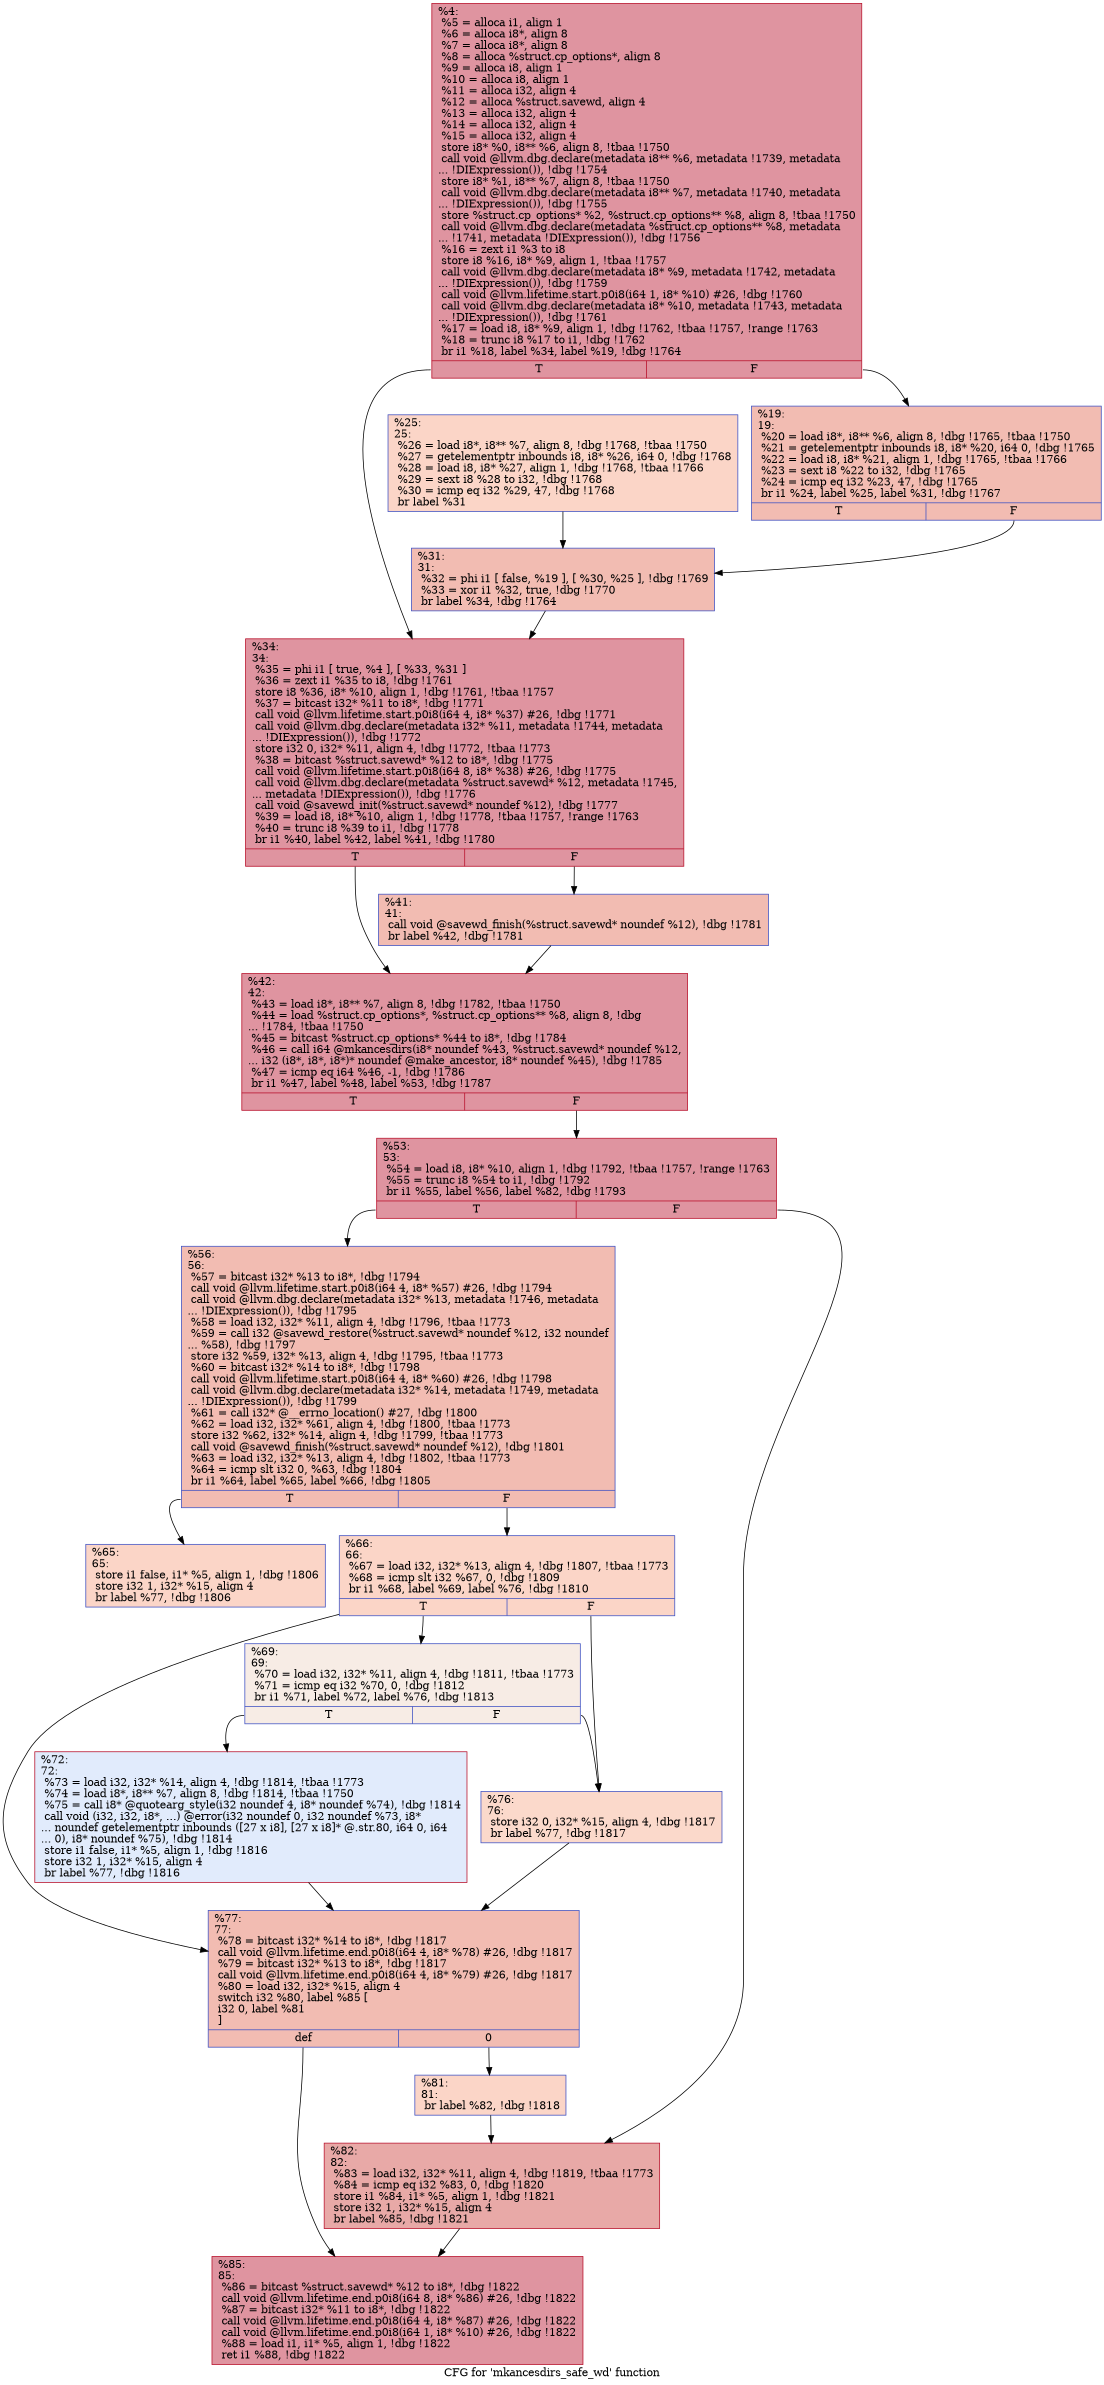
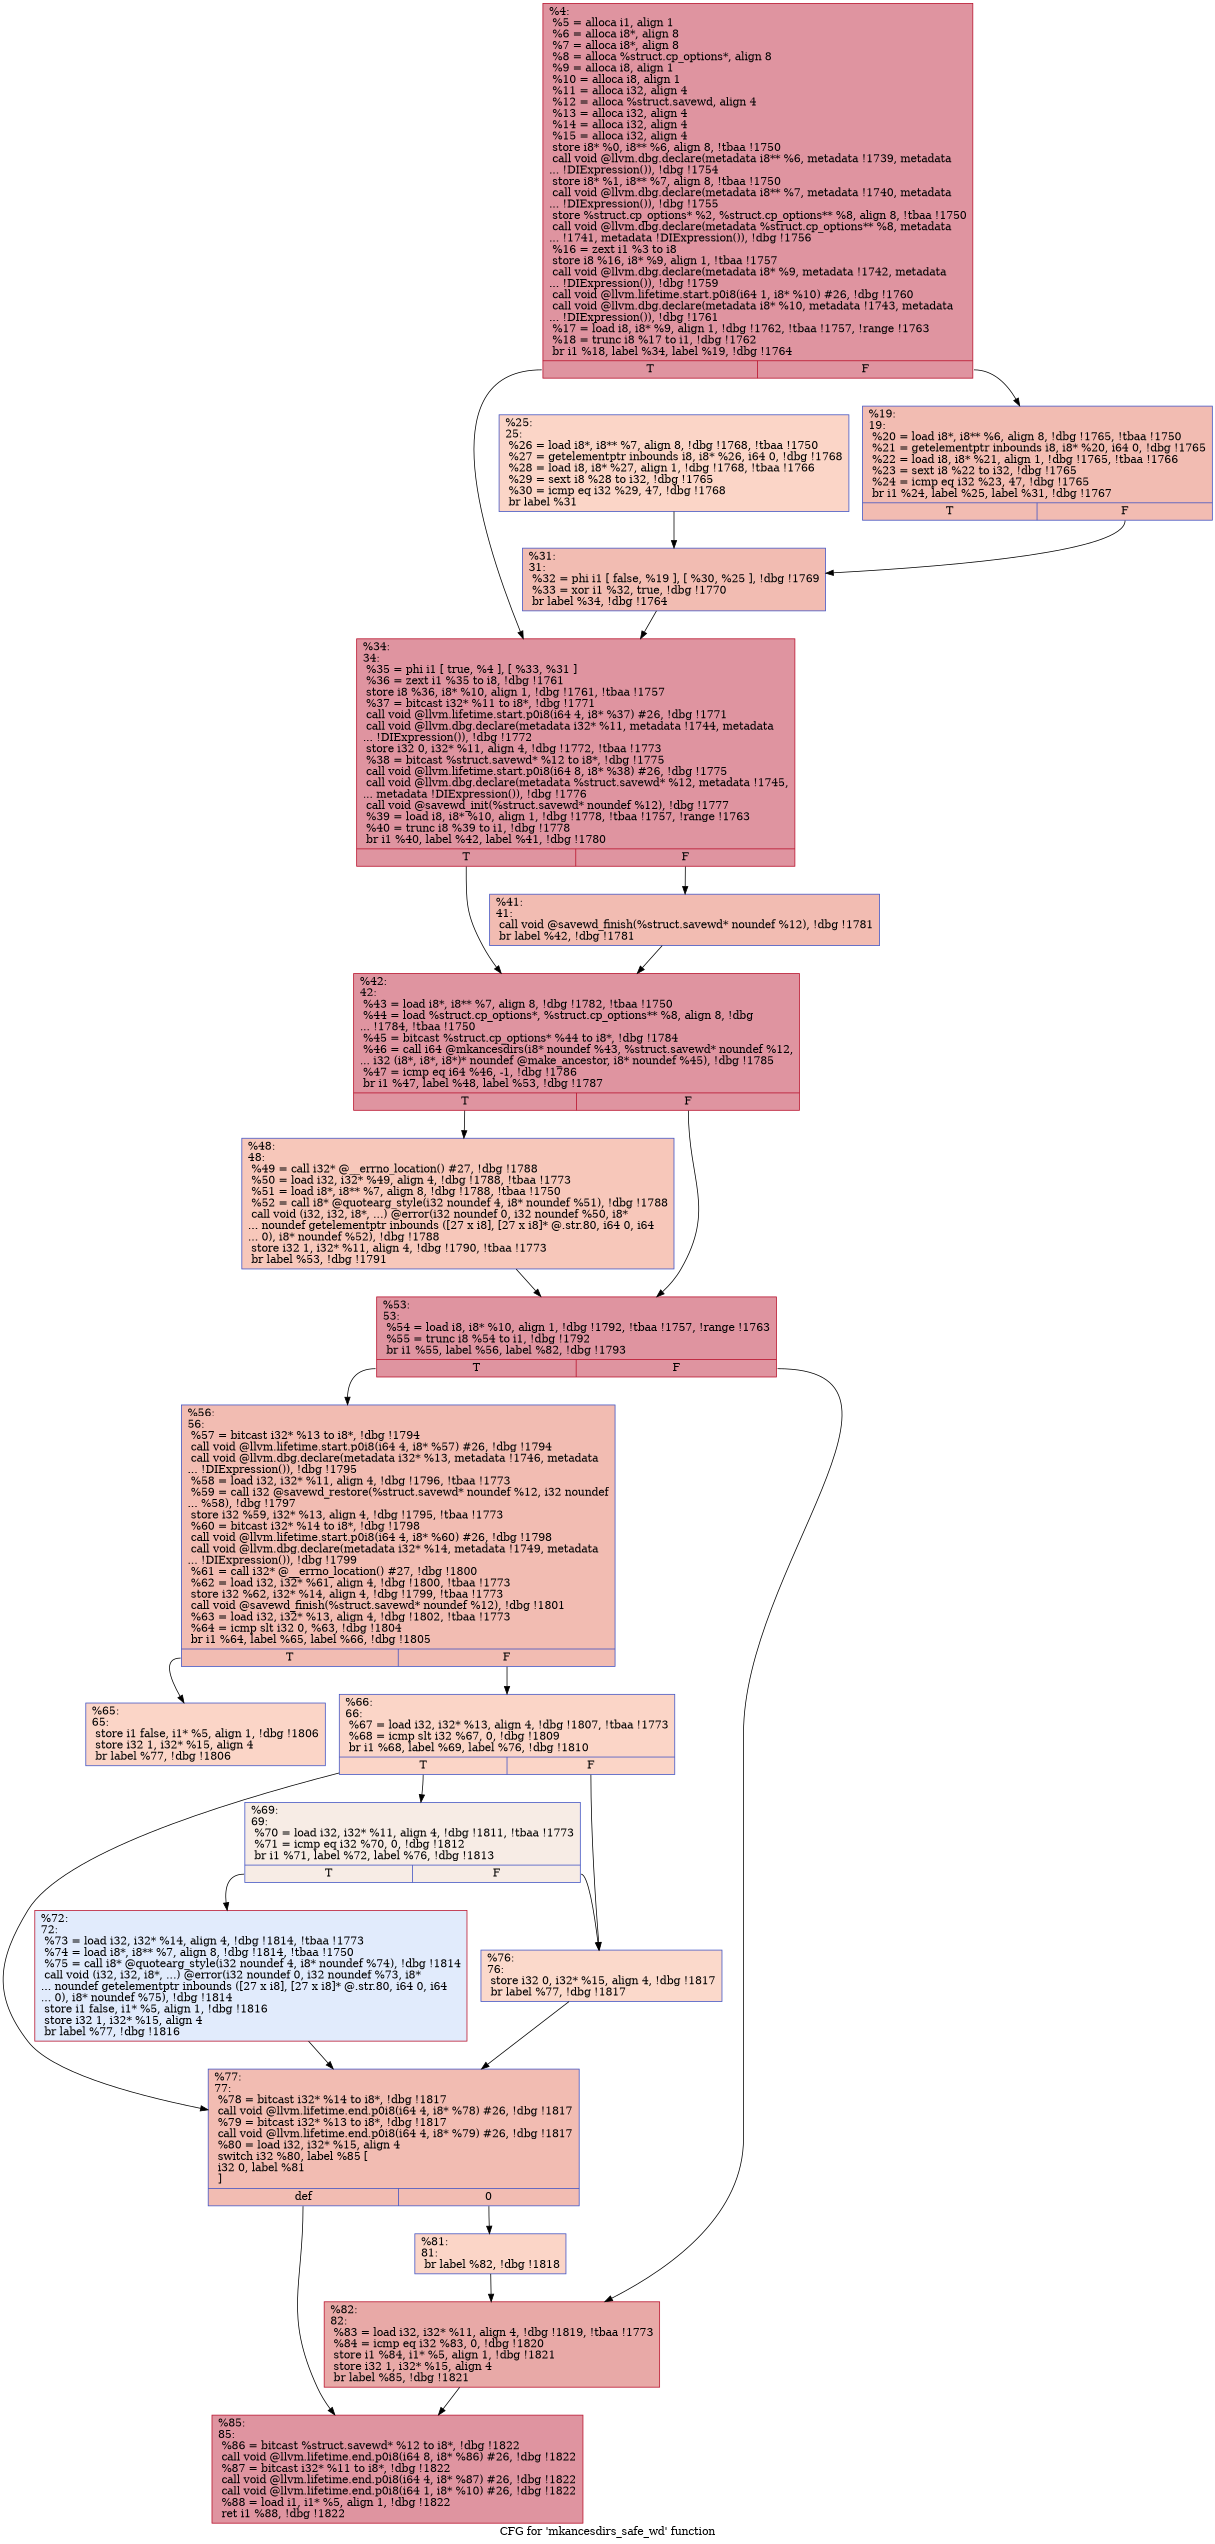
node "%25:": text "%29 = sext i8 %28 to i32, !dbg !1768" -> "%29 = sext i8 %28 to i32, !dbg !1765"
node "%48:": added
